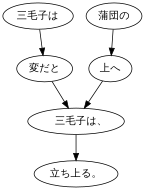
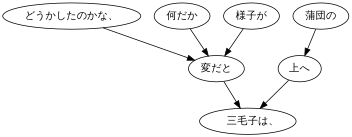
node "三毛子は": label "三毛子は" -> "何だか"
node "どうかしたのかな、": added
node "様子が": added
node "立ち上る。": removed
